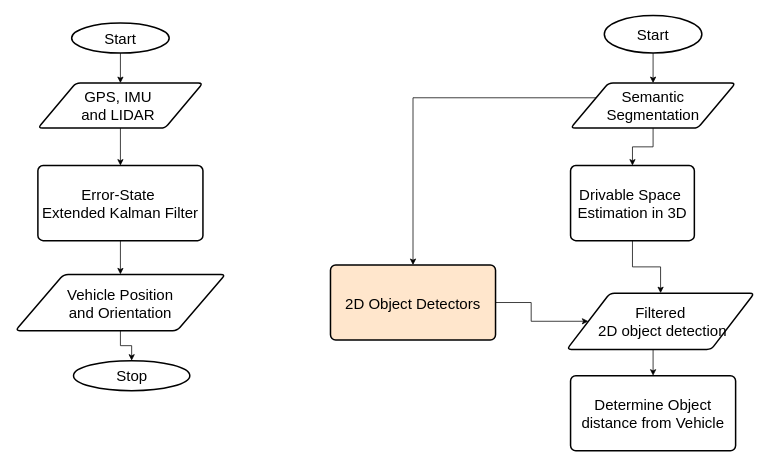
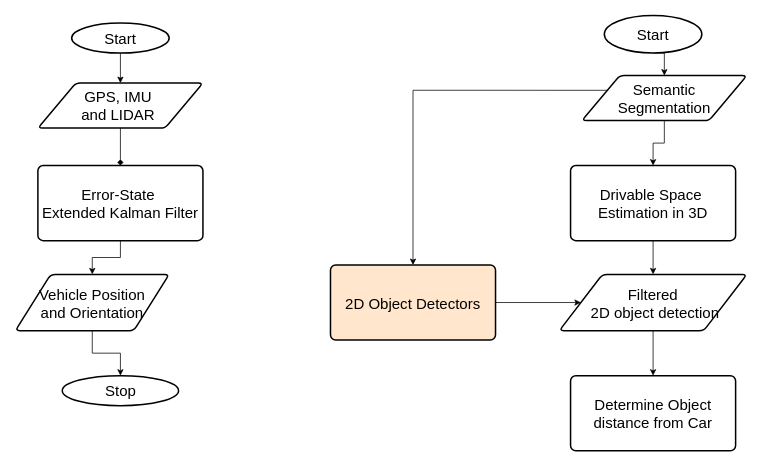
node "Semantic Segmentation": moved (653, 105) -> (664, 98)
edge "GPS, IMU and LIDAR" -> "Error-State Extended Kalman Filter": arrowhead classic -> diamond
node "Drivable Space Estimation in 3D": size 124x75 -> 165x75
node "Vehicle Position and Orientation": size 210x56 -> 154x56
node "Filtered 2D object detection": moved (660, 321) -> (653, 302)
node "Stop": moved (132, 375) -> (120, 390)
node "Determine Object distance from Vehicle": label "Determine Object distance from Vehicle" -> "Determine Object distance from Car"
